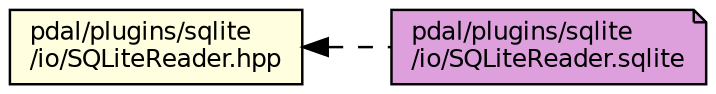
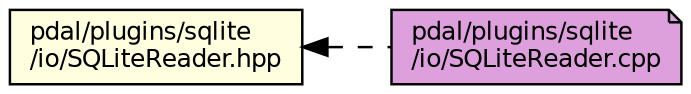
node "pdal/plugins/sqlite /io/SQLiteReader.sqlite": label "pdal/plugins/sqlite /io/SQLiteReader.sqlite" -> "pdal/plugins/sqlite /io/SQLiteReader.cpp"
